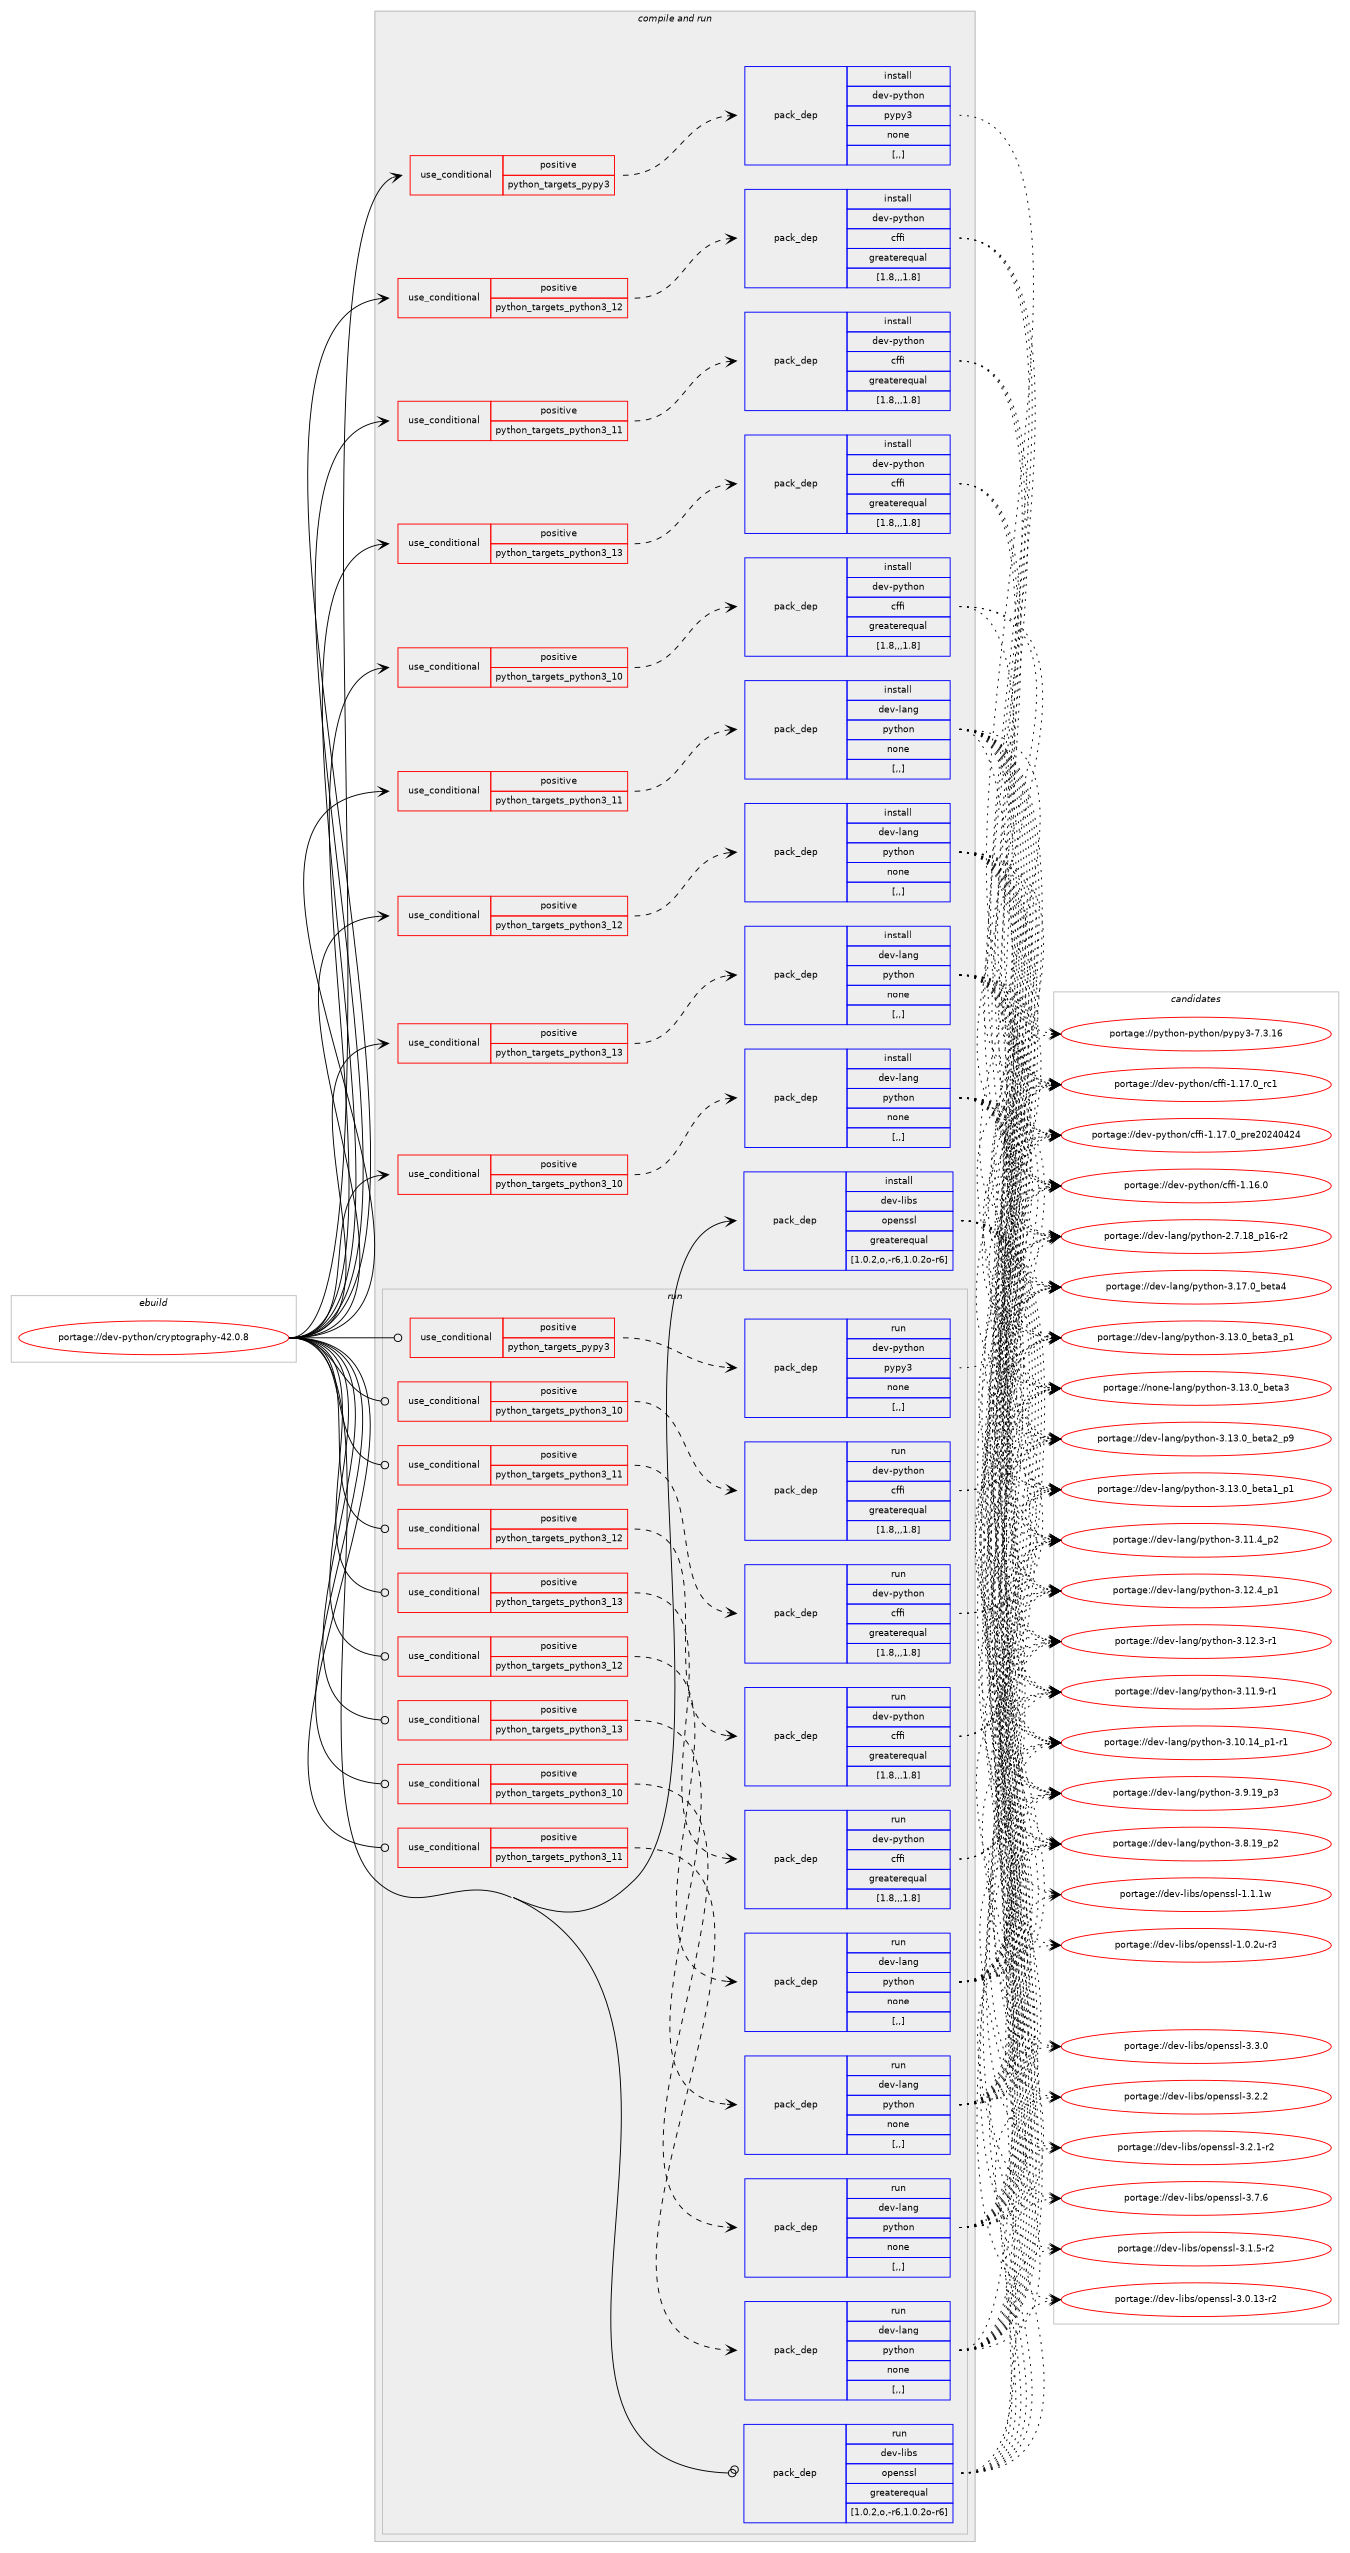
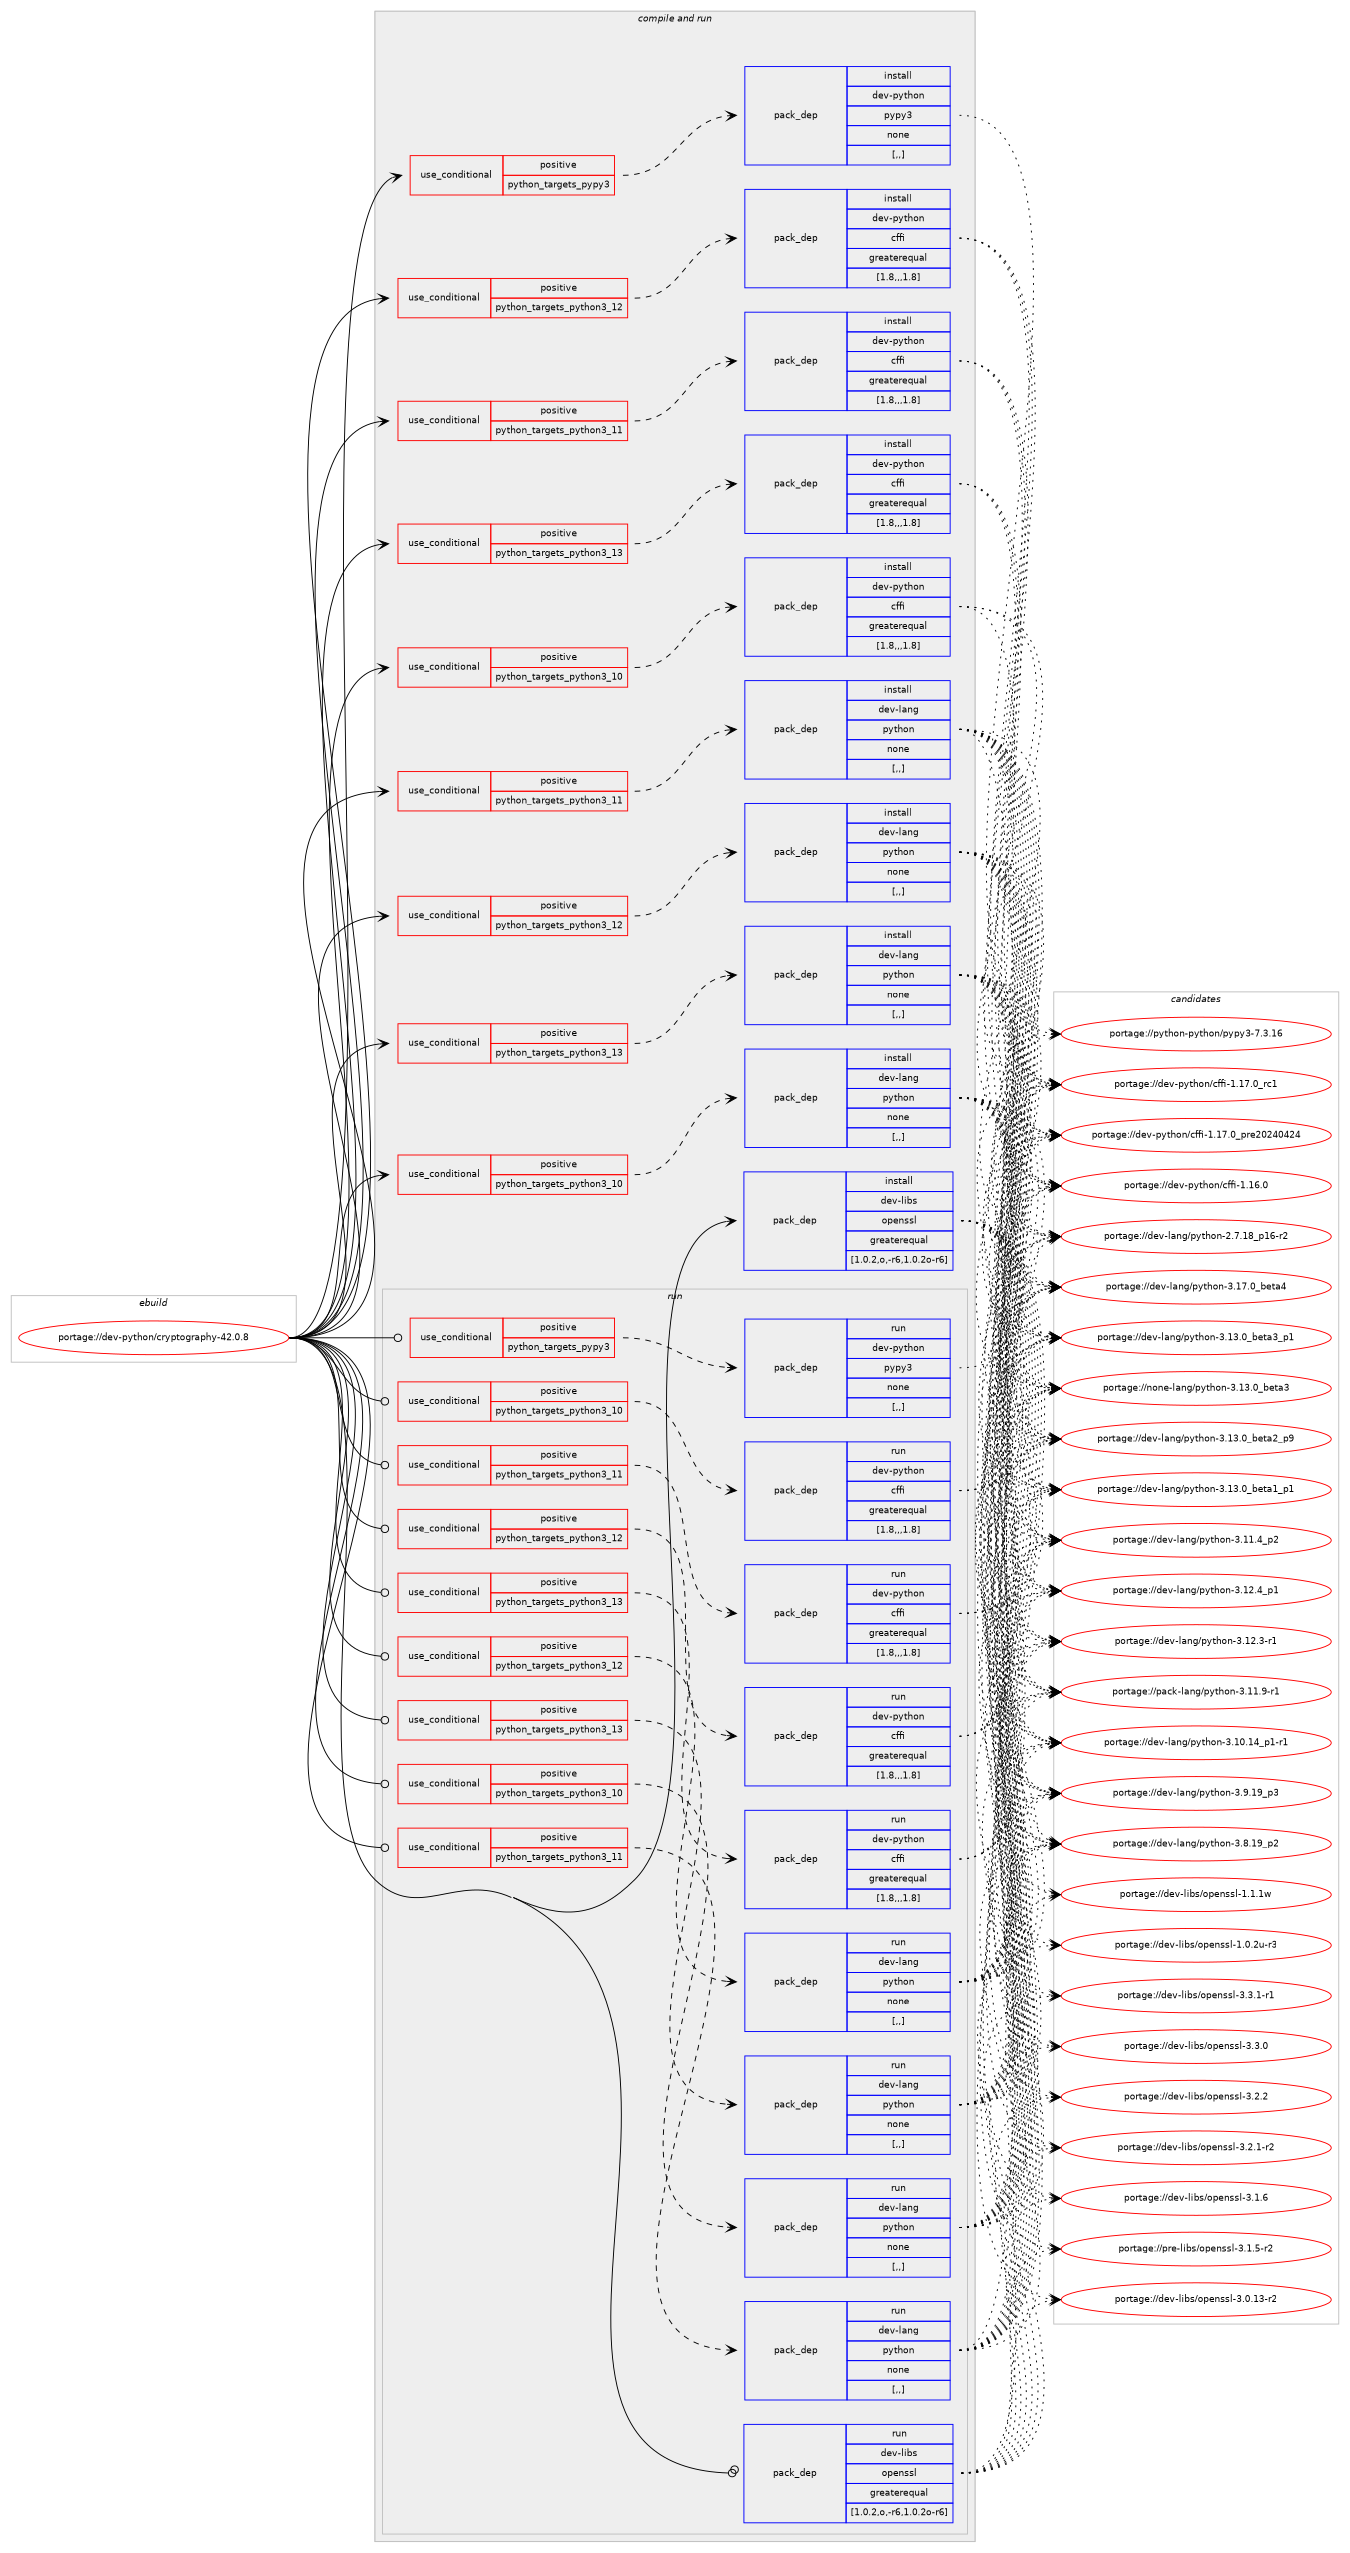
node "portage://dev-lang/python-3.11.9-r1": label "portage://dev-lang/python-3.11.9-r1" -> "portage://pack-lang/python-3.11.9-r1"
node "portage://dev-libs/openssl-3.3.1-r1": added
node "portage://dev-libs/openssl-3.7.6": label "portage://dev-libs/openssl-3.7.6" -> "portage://dev-libs/openssl-3.1.6"
node "portage://dev-libs/openssl-3.1.5-r2": label "portage://dev-libs/openssl-3.1.5-r2" -> "portage://pre-libs/openssl-3.1.5-r2"
